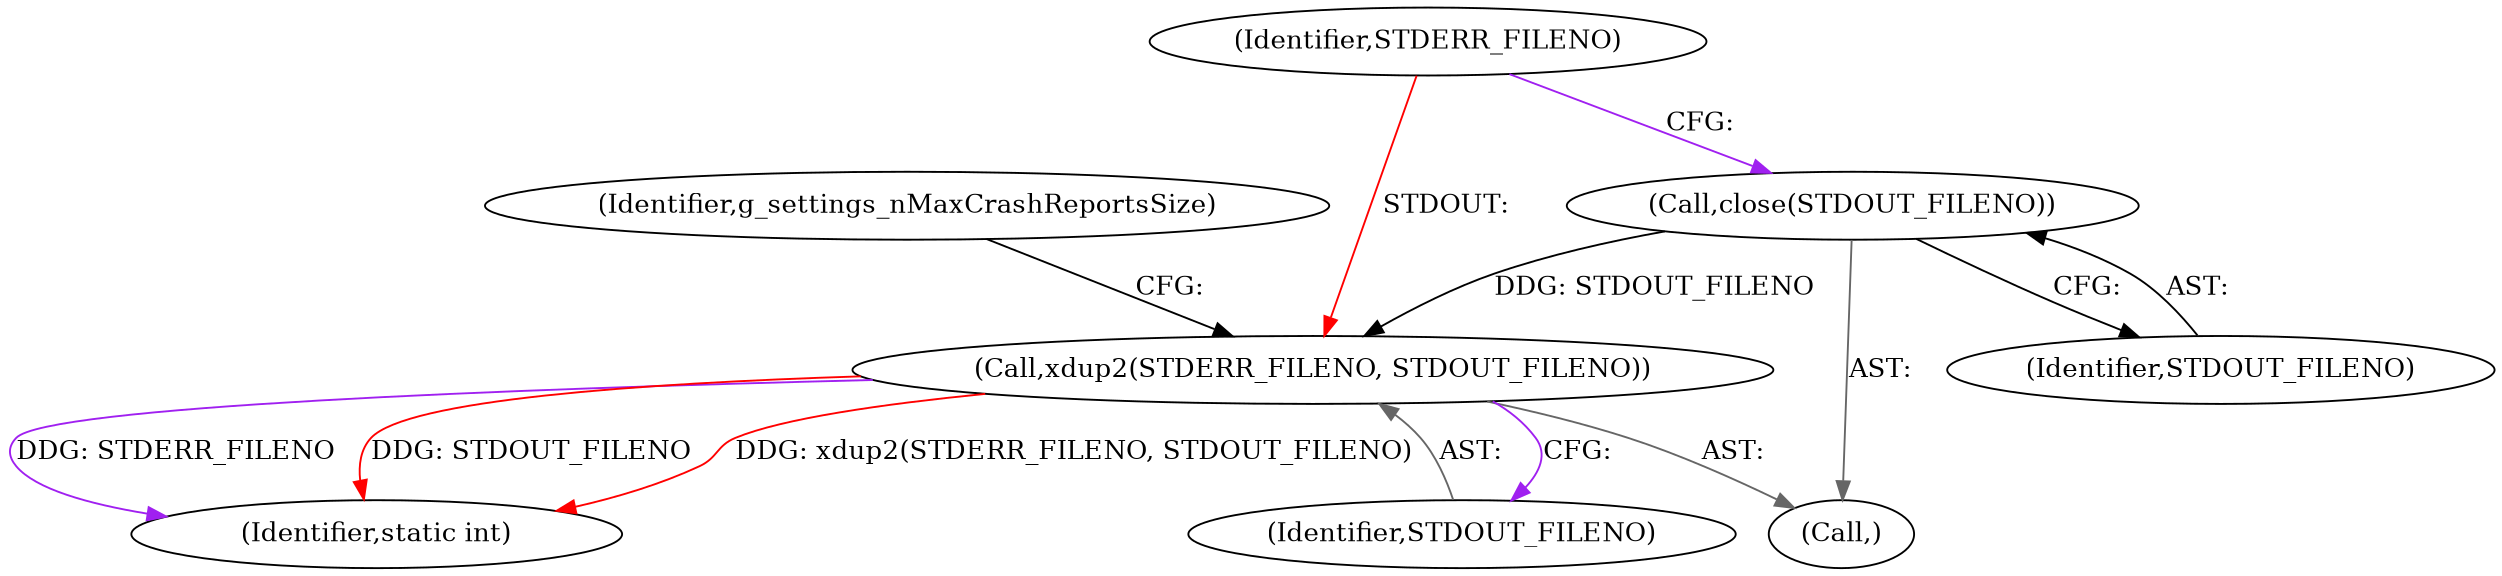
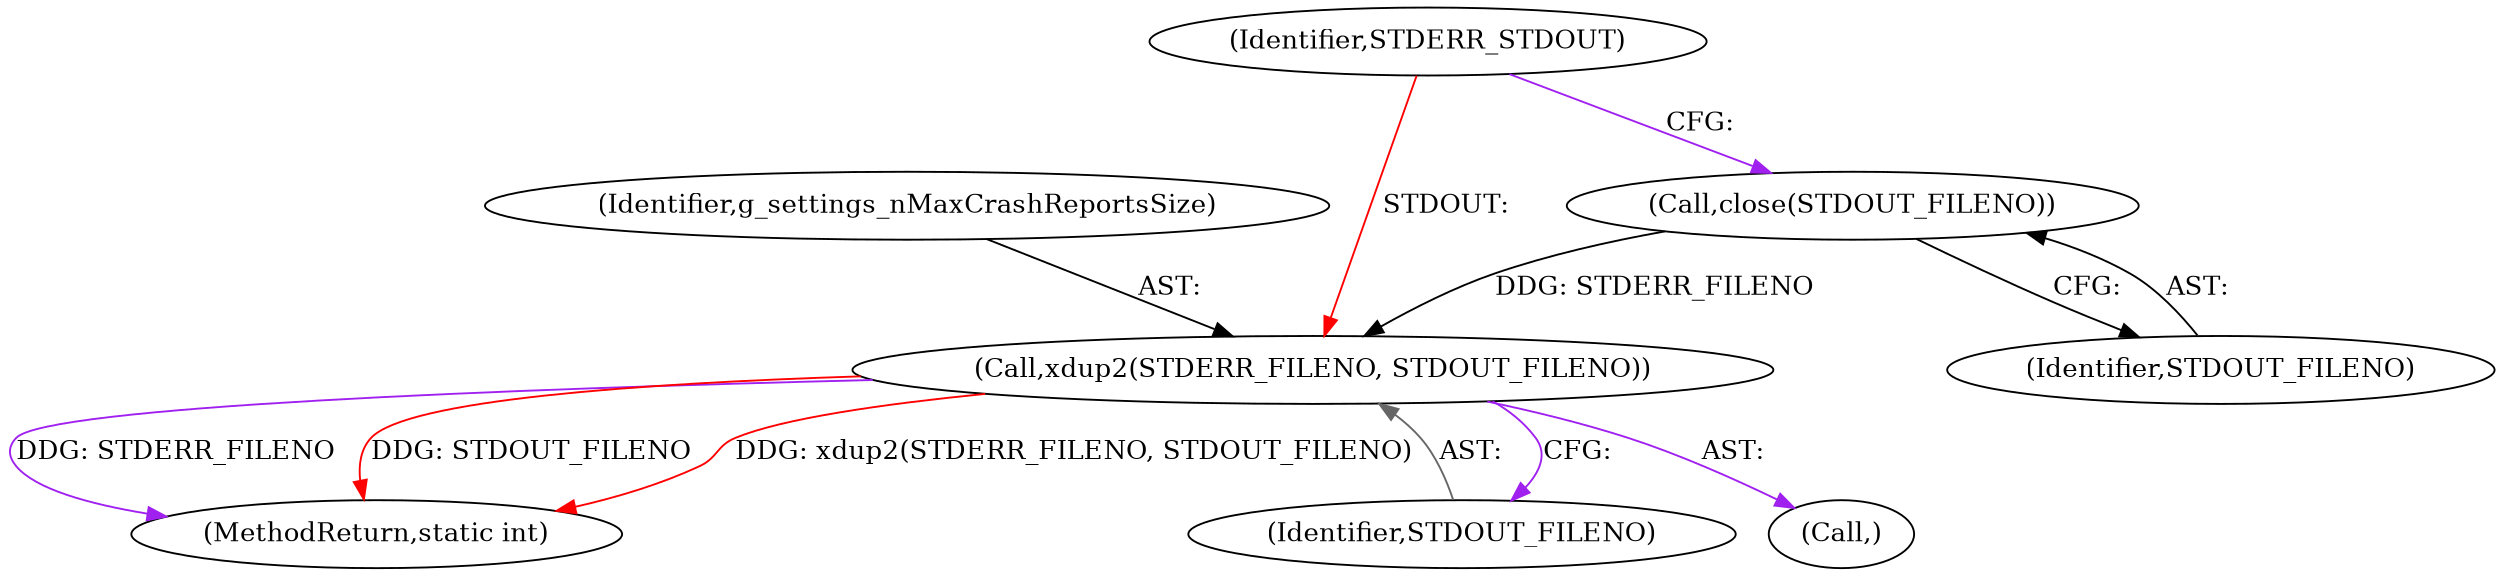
node "(Identifier,STDERR_FILENO)": label "(Identifier,STDERR_FILENO)" -> "(Identifier,STDERR_STDOUT)"
edge "(Identifier,g_settings_nMaxCrashReportsSize)" -> "(Call,xdup2(STDERR_FILENO, STDOUT_FILENO))": label "CFG: " -> "AST: "
edge "(Call,close(STDOUT_FILENO))" -> "(Call,xdup2(STDERR_FILENO, STDOUT_FILENO))": label "DDG: STDOUT_FILENO" -> "DDG: STDERR_FILENO"
edge "(Call,close(STDOUT_FILENO))" -> "(Call,)": removed, label "AST:"
edge "(Call,xdup2(STDERR_FILENO, STDOUT_FILENO))" -> "(Call,)": color gray40 -> purple
node "(Identifier,static int)": label "(Identifier,static int)" -> "(MethodReturn,static int)"
